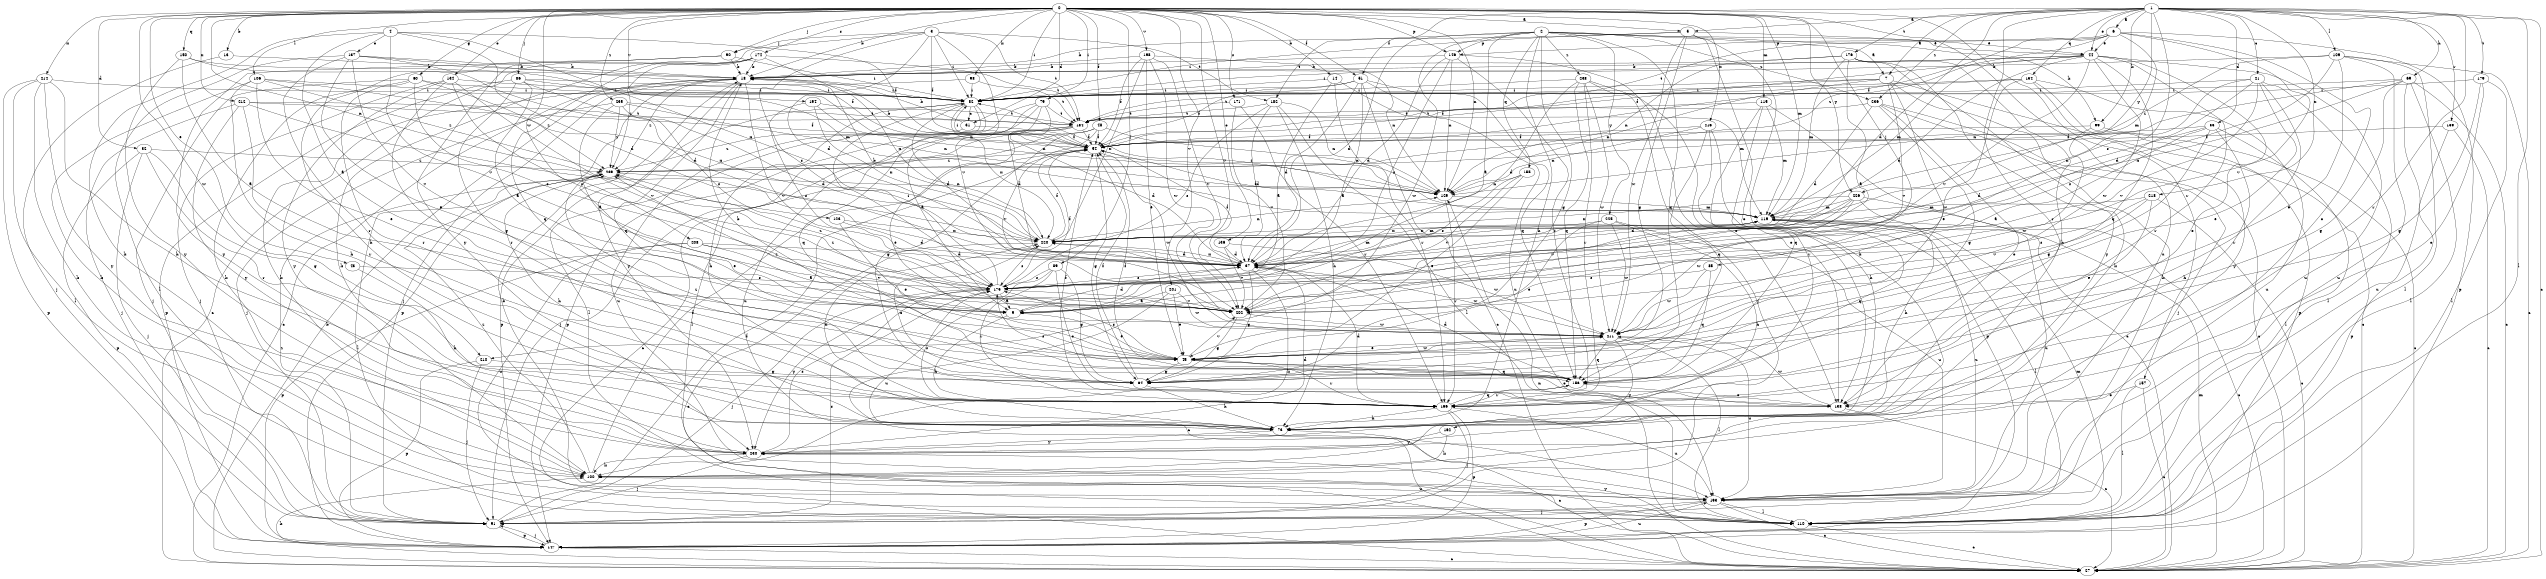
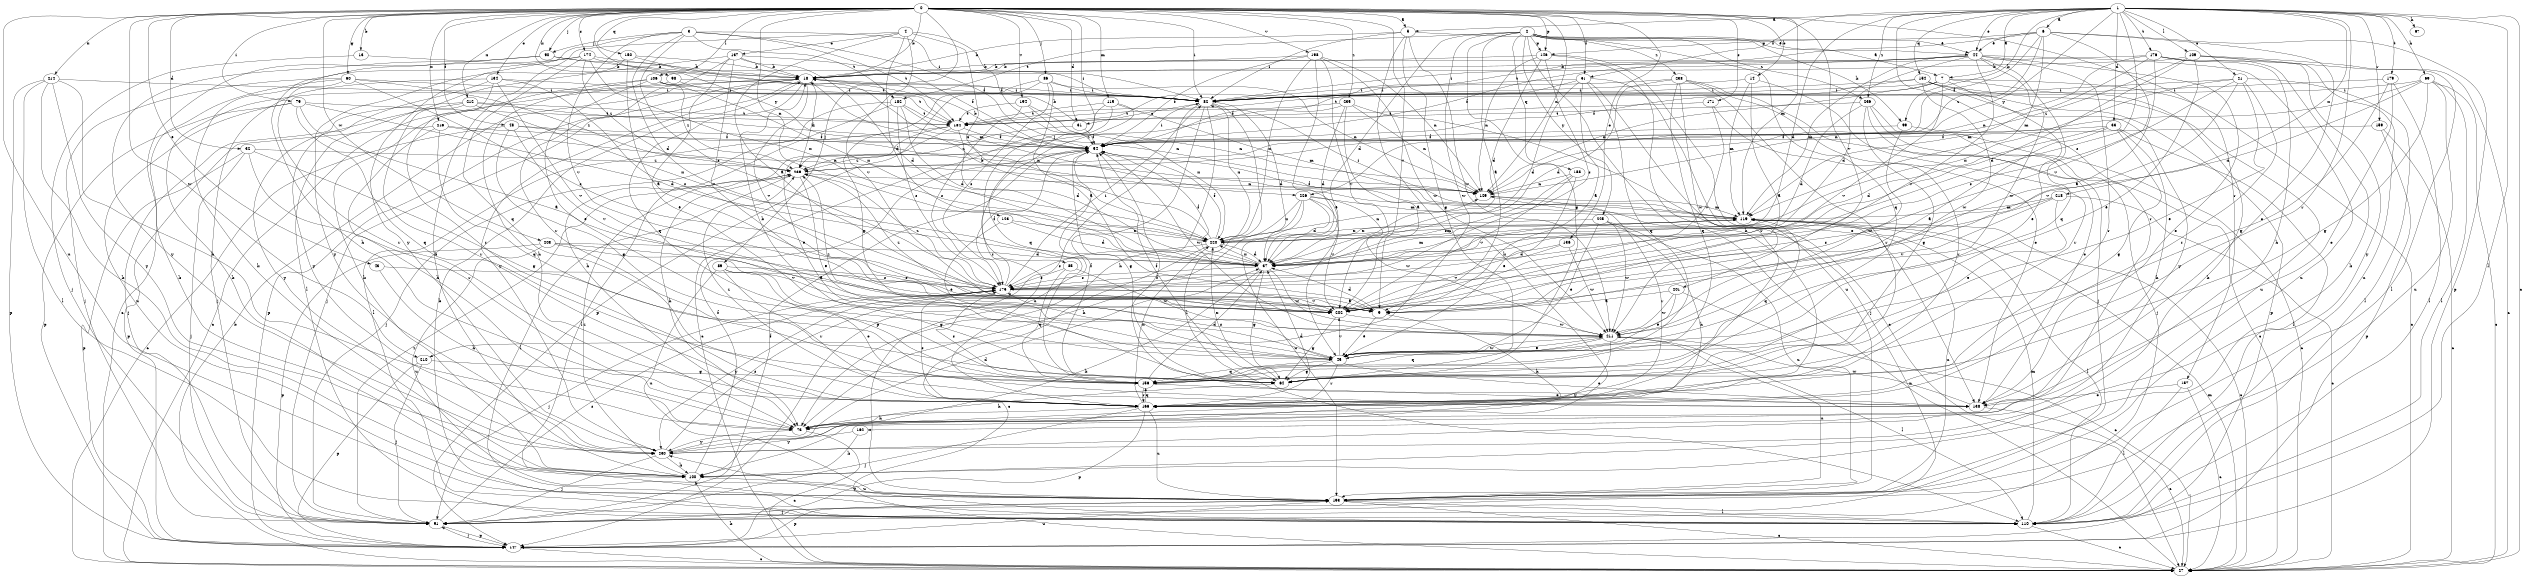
node "67": added
edge "5" -> "138": removed, label "o"
